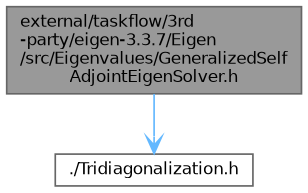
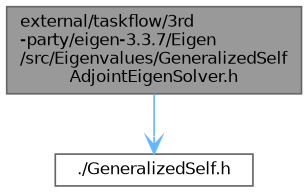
node "./Tridiagonalization.h": label "./Tridiagonalization.h" -> "./GeneralizedSelf.h"
